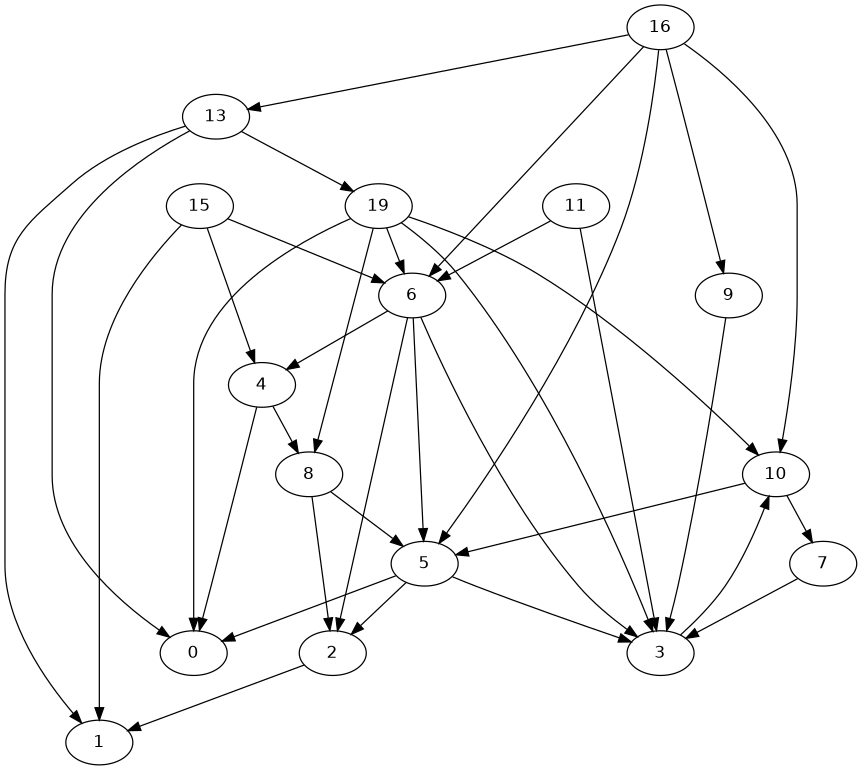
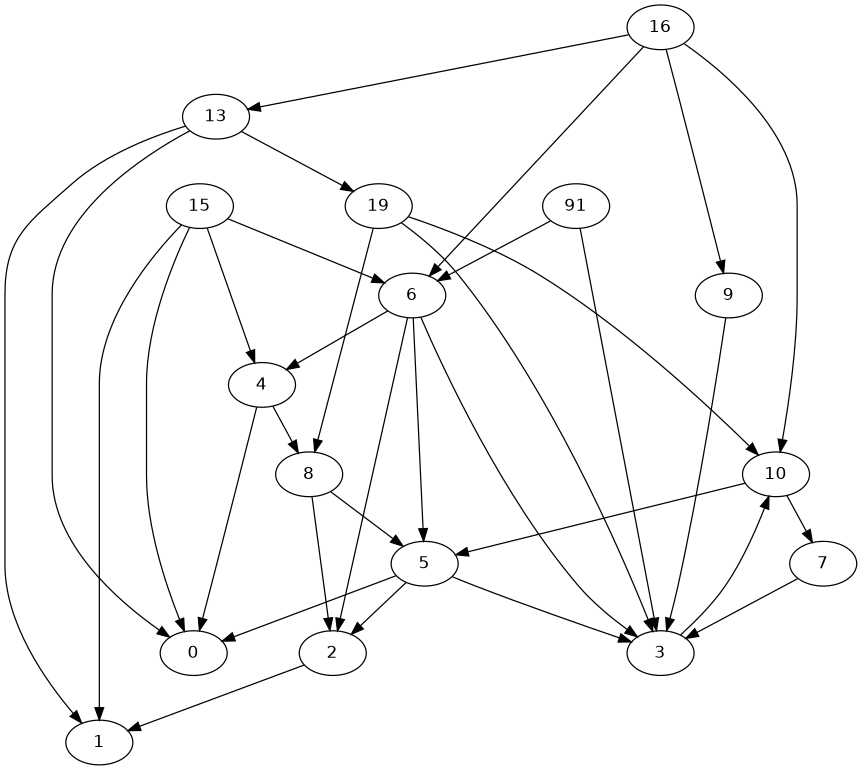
node "11": label "11" -> "91"
edge "19" -> "6": removed
edge "16" -> "5": removed
edge "19" -> "0": now "15" -> "0"
